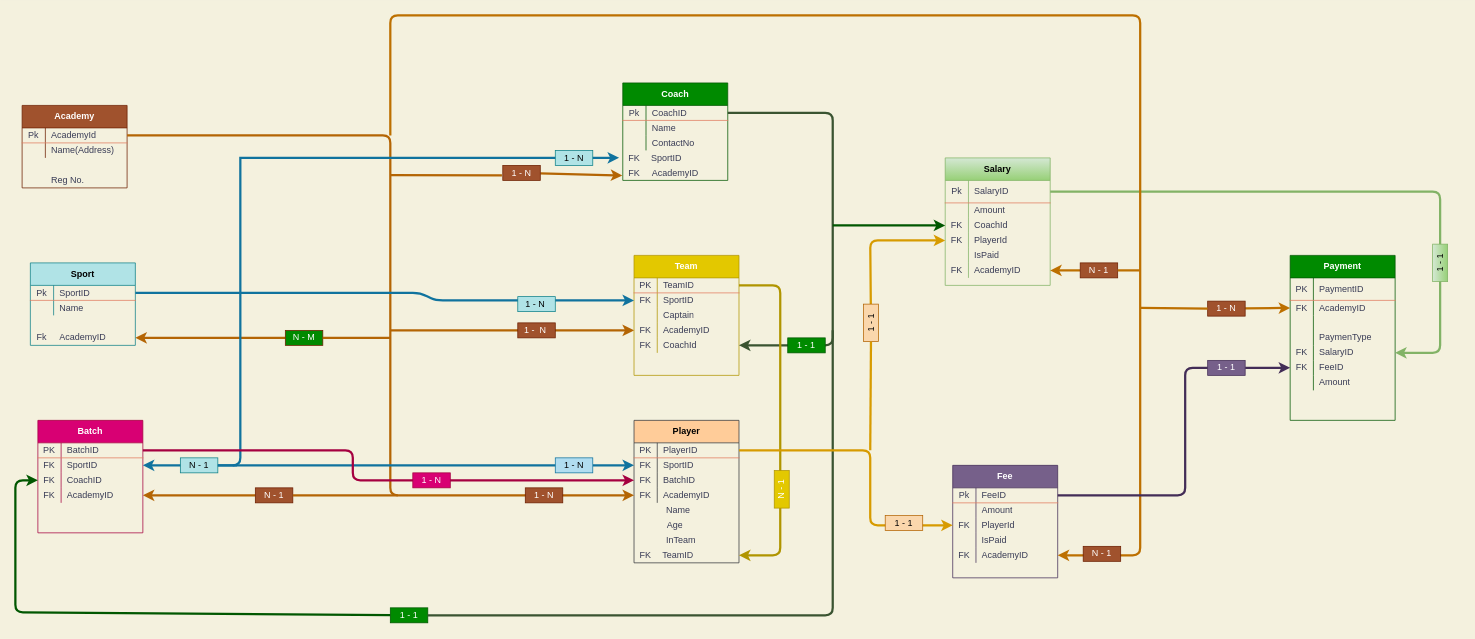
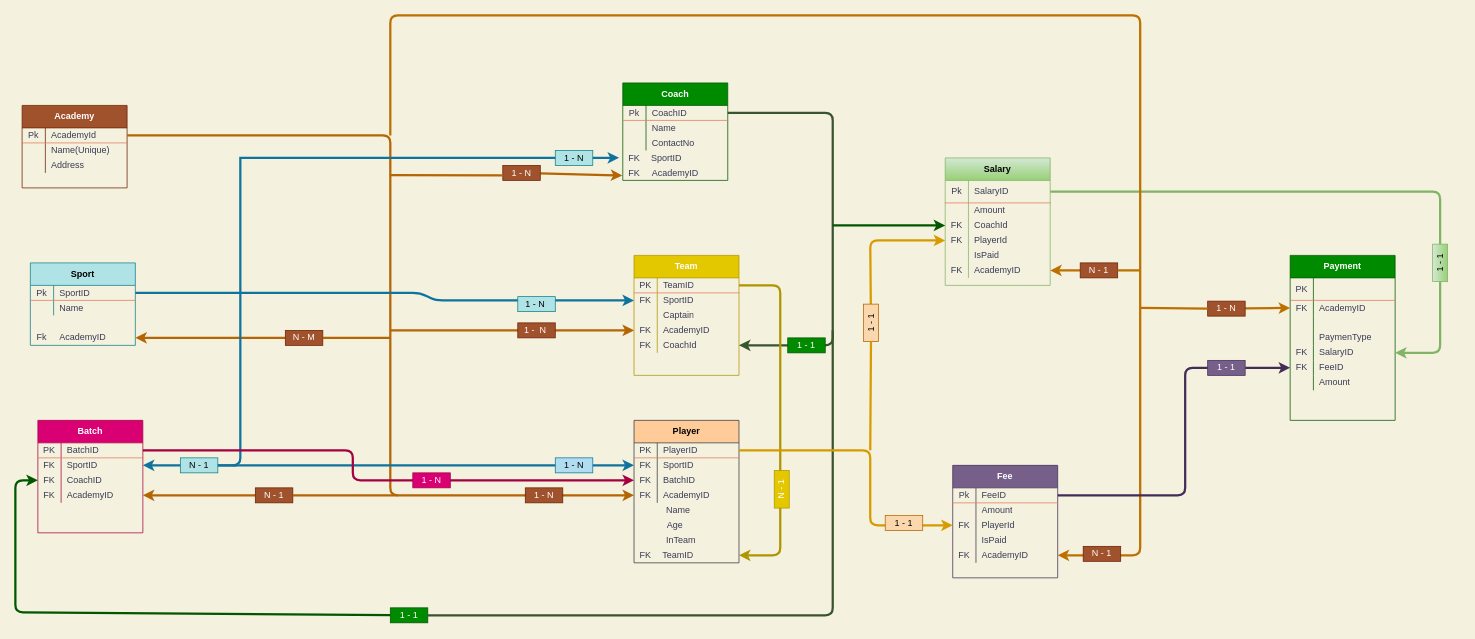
node "Name(Address)": label "Name(Address)" -> "Name(Unique)"
node "Address": added
node "Reg No.": removed
node "PaymentID": removed
node "N - M": fillcolor #008a00 -> #a0522d
